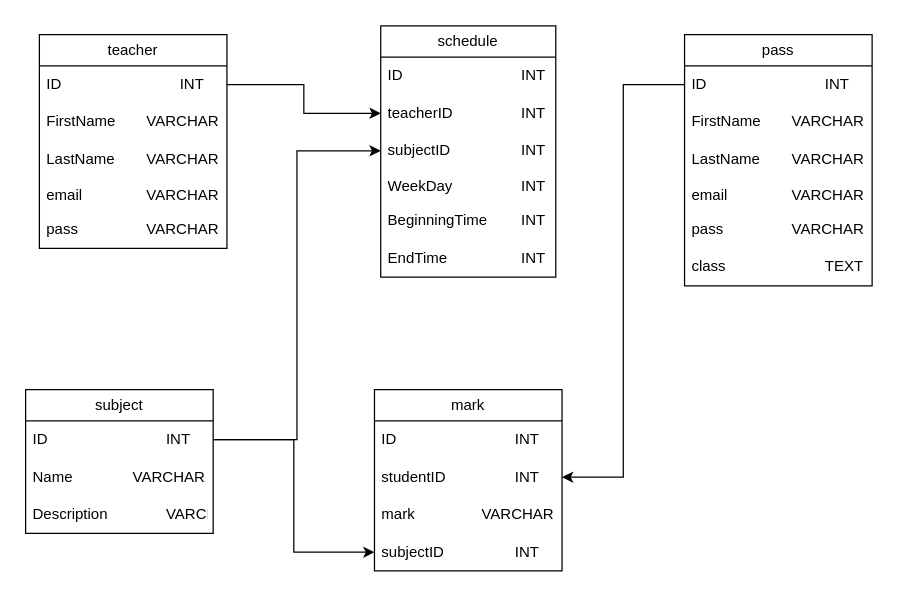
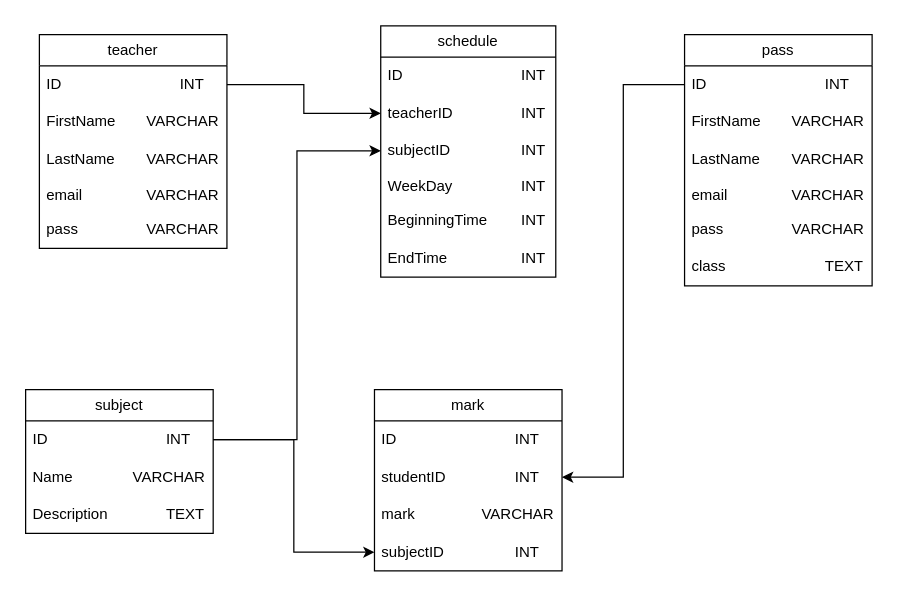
node "Description VARCHAR": label "Description VARCHAR" -> "Description TEXT"
